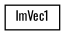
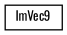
node "ImVec1": label "ImVec1" -> "ImVec9"
